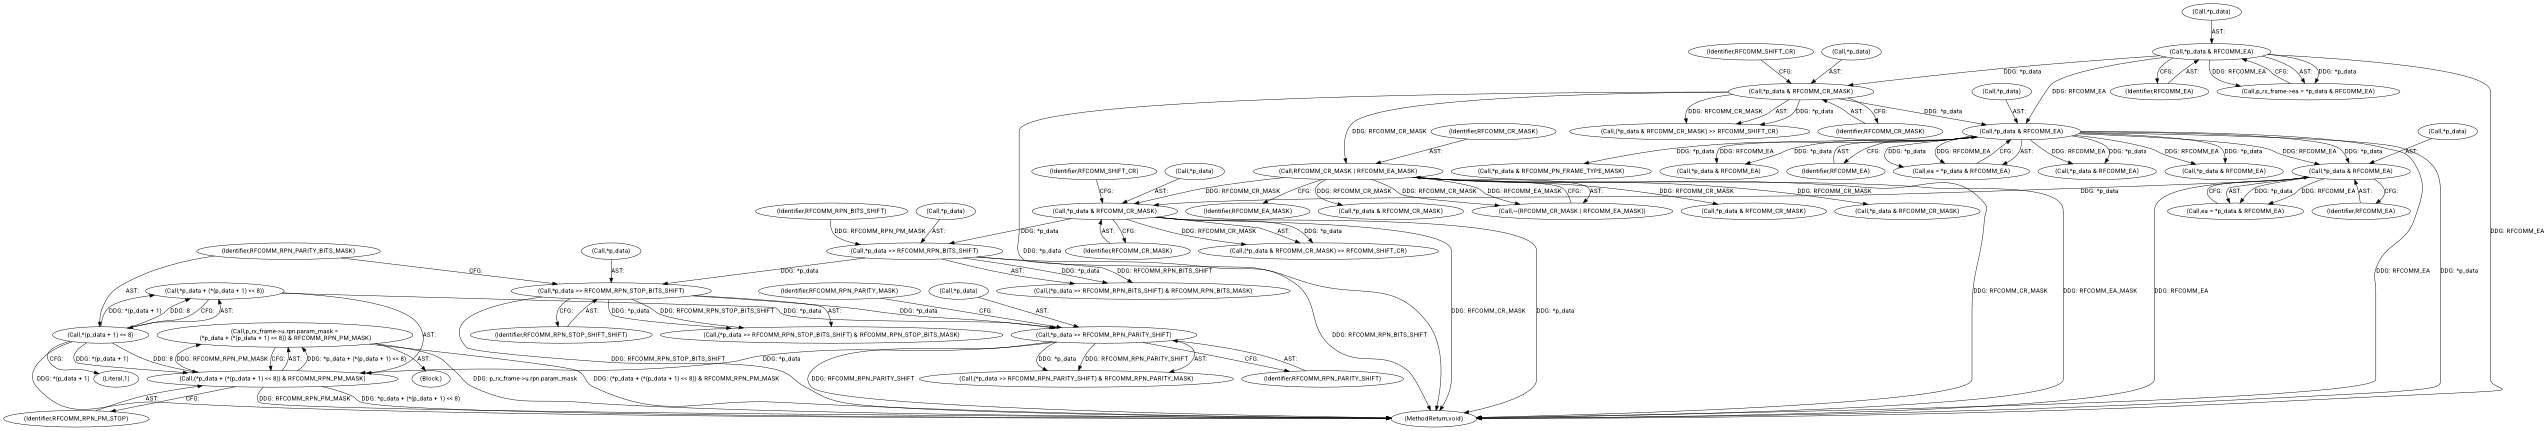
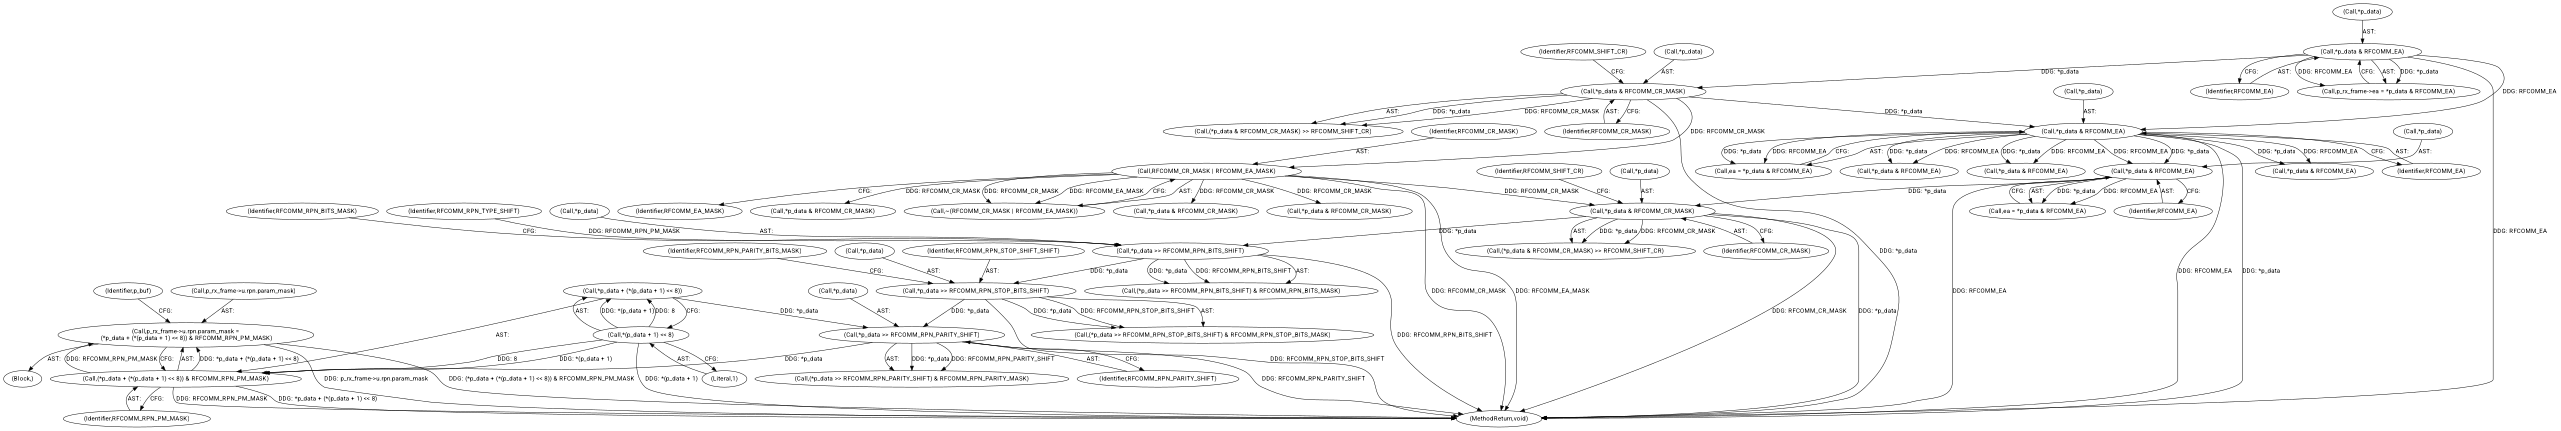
node "(Call,*p_data & RFCOMM_PN_FRAME_TYPE_MASK)": removed
node "(Identifier,RFCOMM_RPN_BITS_MASK)": added
node "(Identifier,RFCOMM_RPN_BITS_SHIFT)": label "(Identifier,RFCOMM_RPN_BITS_SHIFT)" -> "(Identifier,RFCOMM_RPN_TYPE_SHIFT)"
edge "(Identifier,RFCOMM_RPN_PARITY_BITS_MASK)" -> "(Call,*(p_data + 1) << 8)": now "(Literal,1)" -> "(Call,*(p_data + 1) << 8)"
node "(Identifier,p_buf)": added
node "(Call,p_rx_frame->u.rpn.param_mask)": added
node "(Identifier,RFCOMM_RPN_PARITY_MASK)": removed
edge "(Call,*p_data >> RFCOMM_RPN_STOP_BITS_SHIFT)" -> "(Identifier,RFCOMM_RPN_STOP_SHIFT_SHIFT)": removed, label "CFG:"
node "(Identifier,RFCOMM_RPN_PM_STOP)": label "(Identifier,RFCOMM_RPN_PM_STOP)" -> "(Identifier,RFCOMM_RPN_PM_MASK)"
